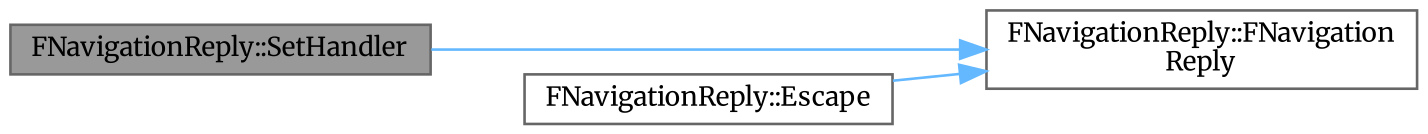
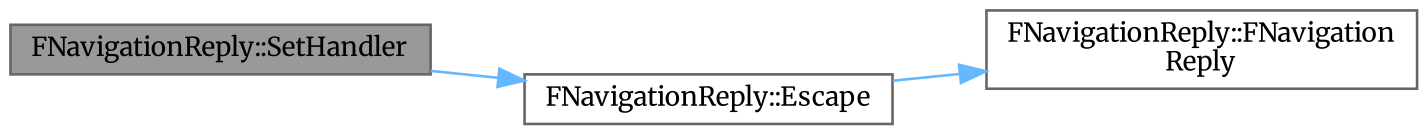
edge "FNavigationReply::SetHandler" -> "FNavigationReply::FNavigation Reply": now "FNavigationReply::SetHandler" -> "FNavigationReply::Escape"
